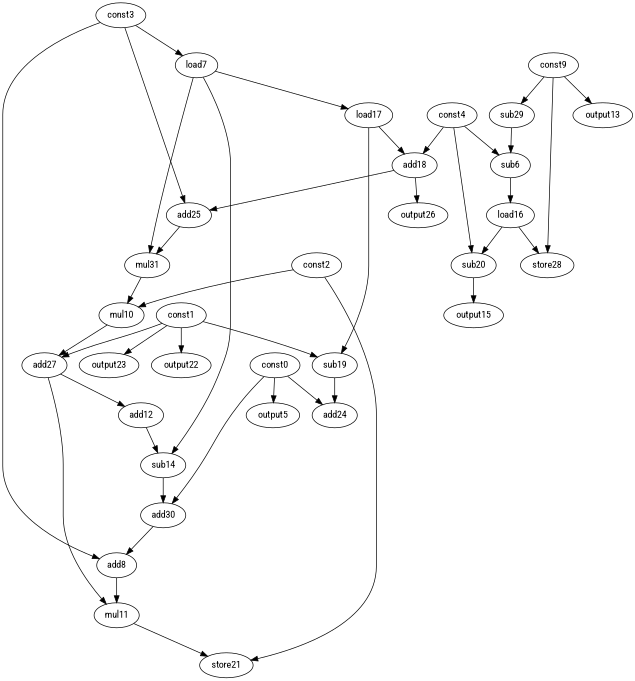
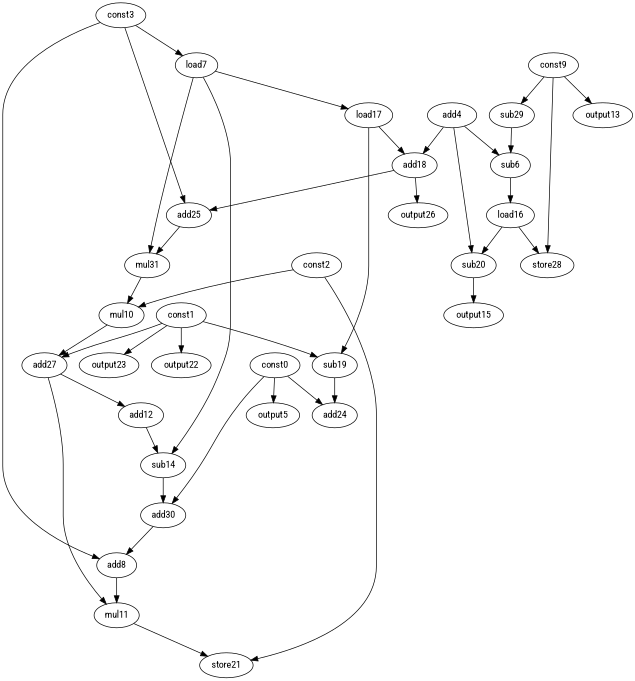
node "const4": label "const4" -> "add4"
